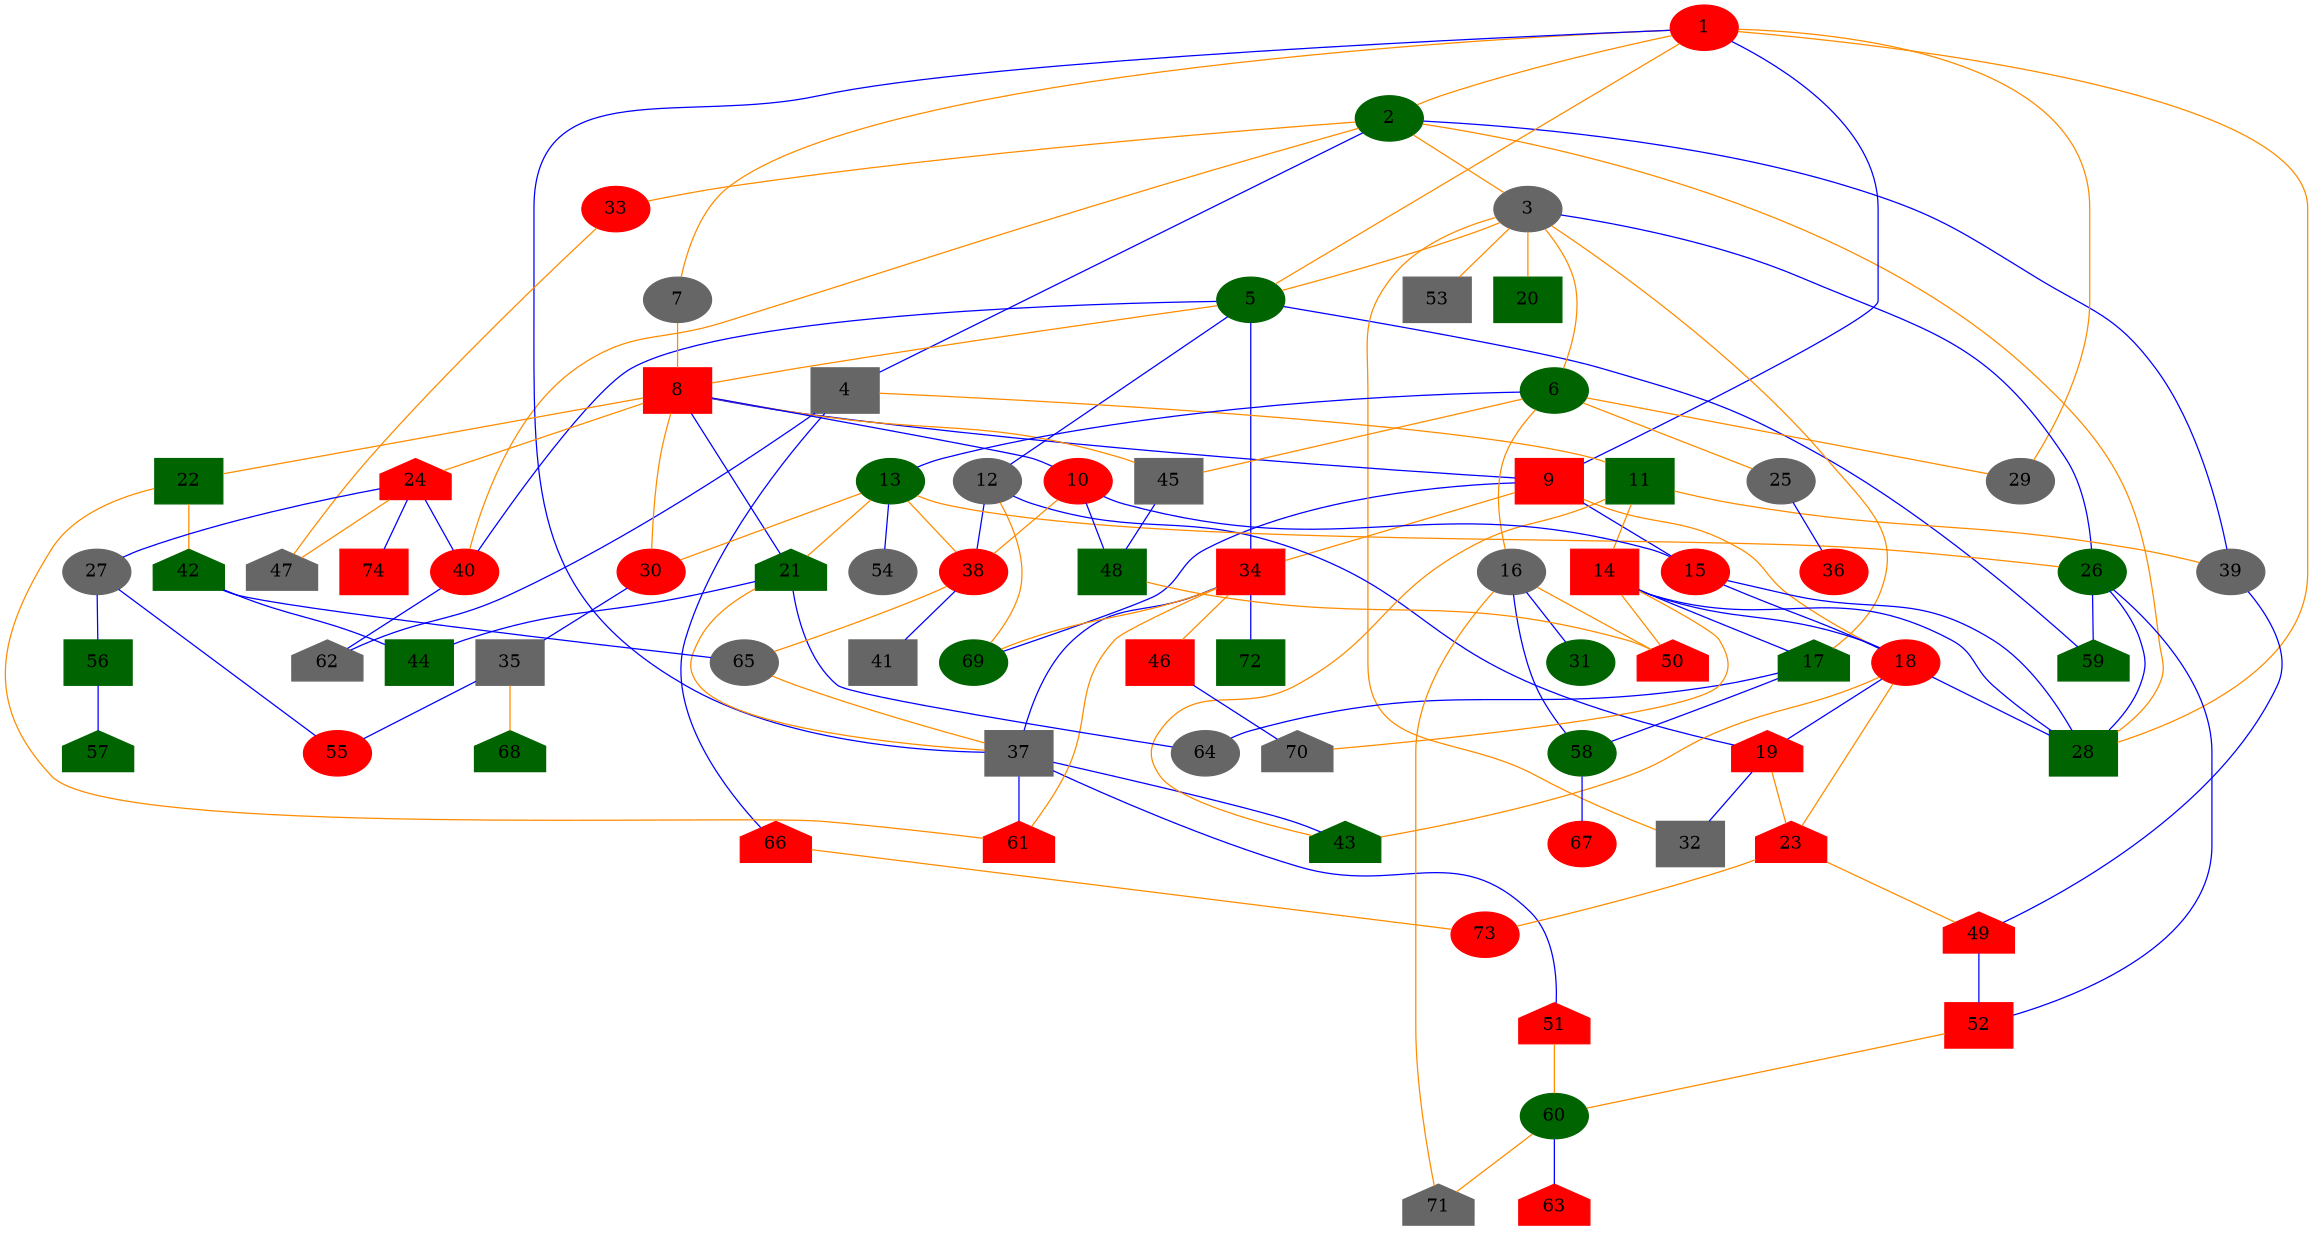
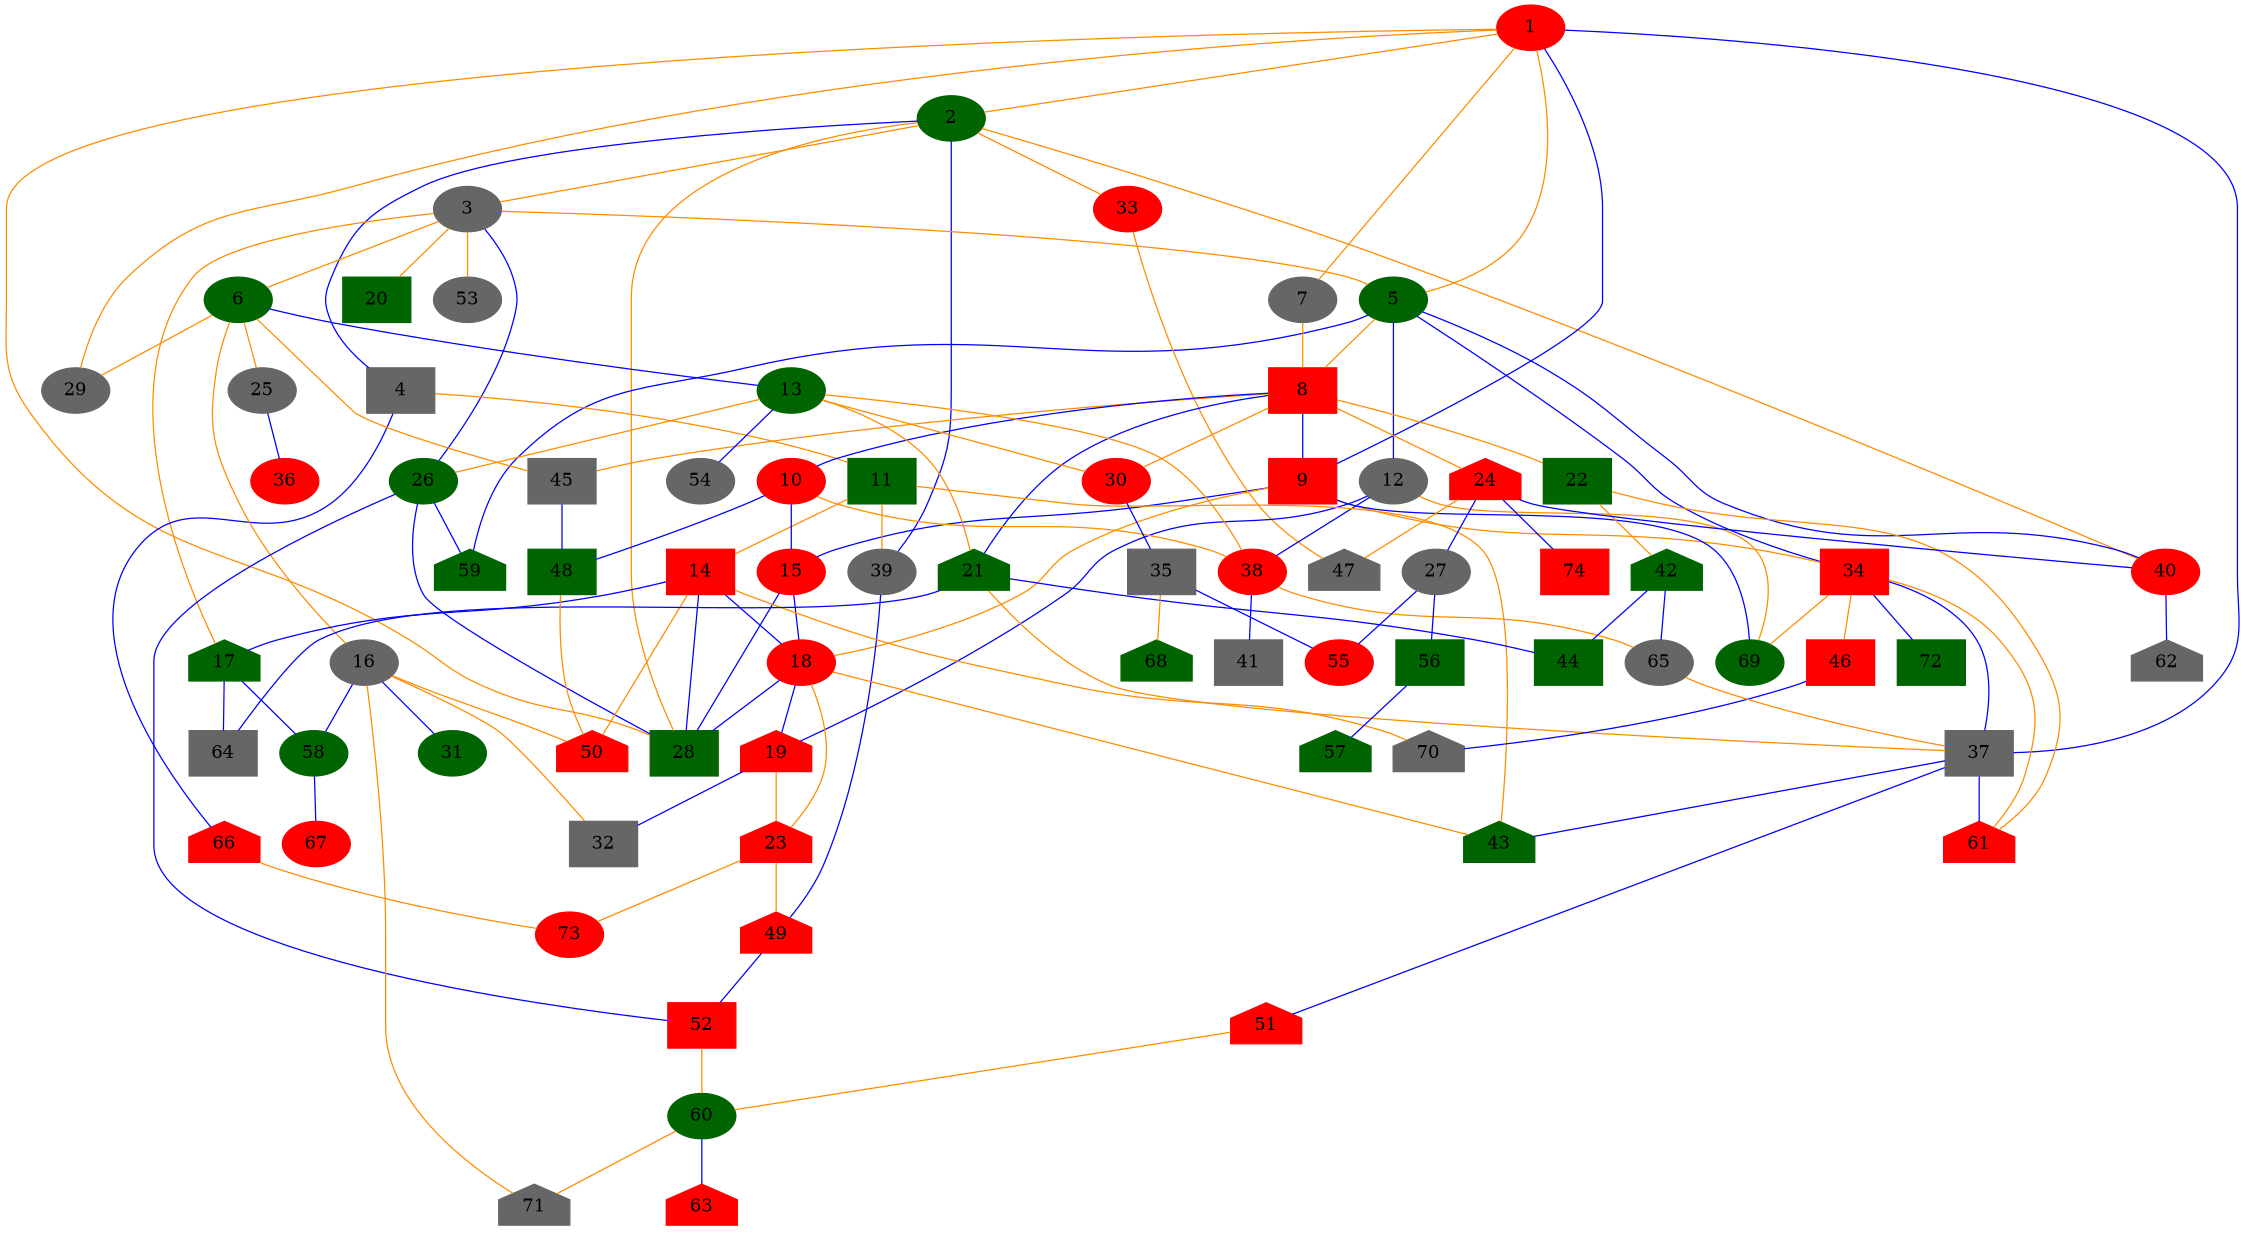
node "53": shape box -> ellipse
edge "4" -- "62": removed
edge "3" -- "32": now "16" -- "32"
node "64": shape ellipse -> box
